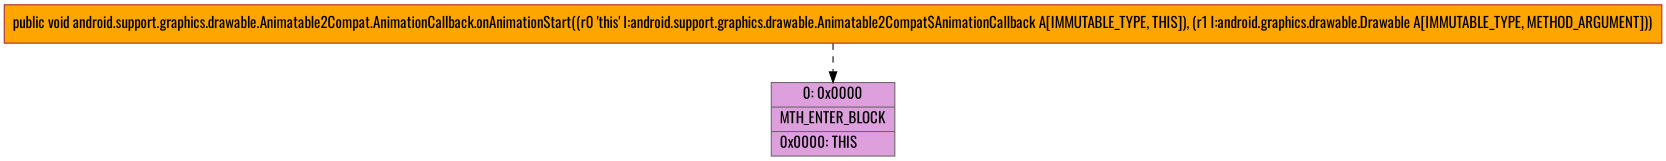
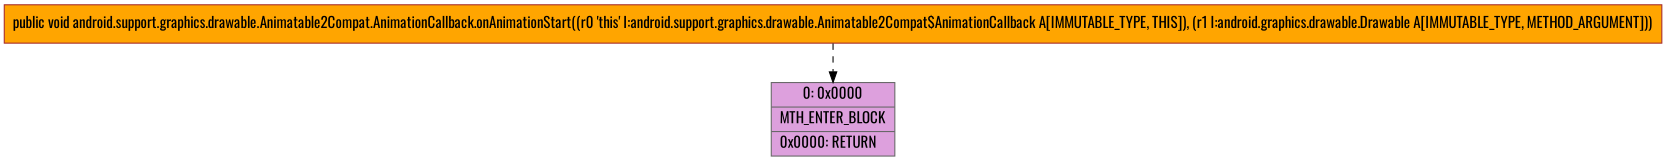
node "0: 0x0000": text "0x0000: THIS" -> "0x0000: RETURN"
